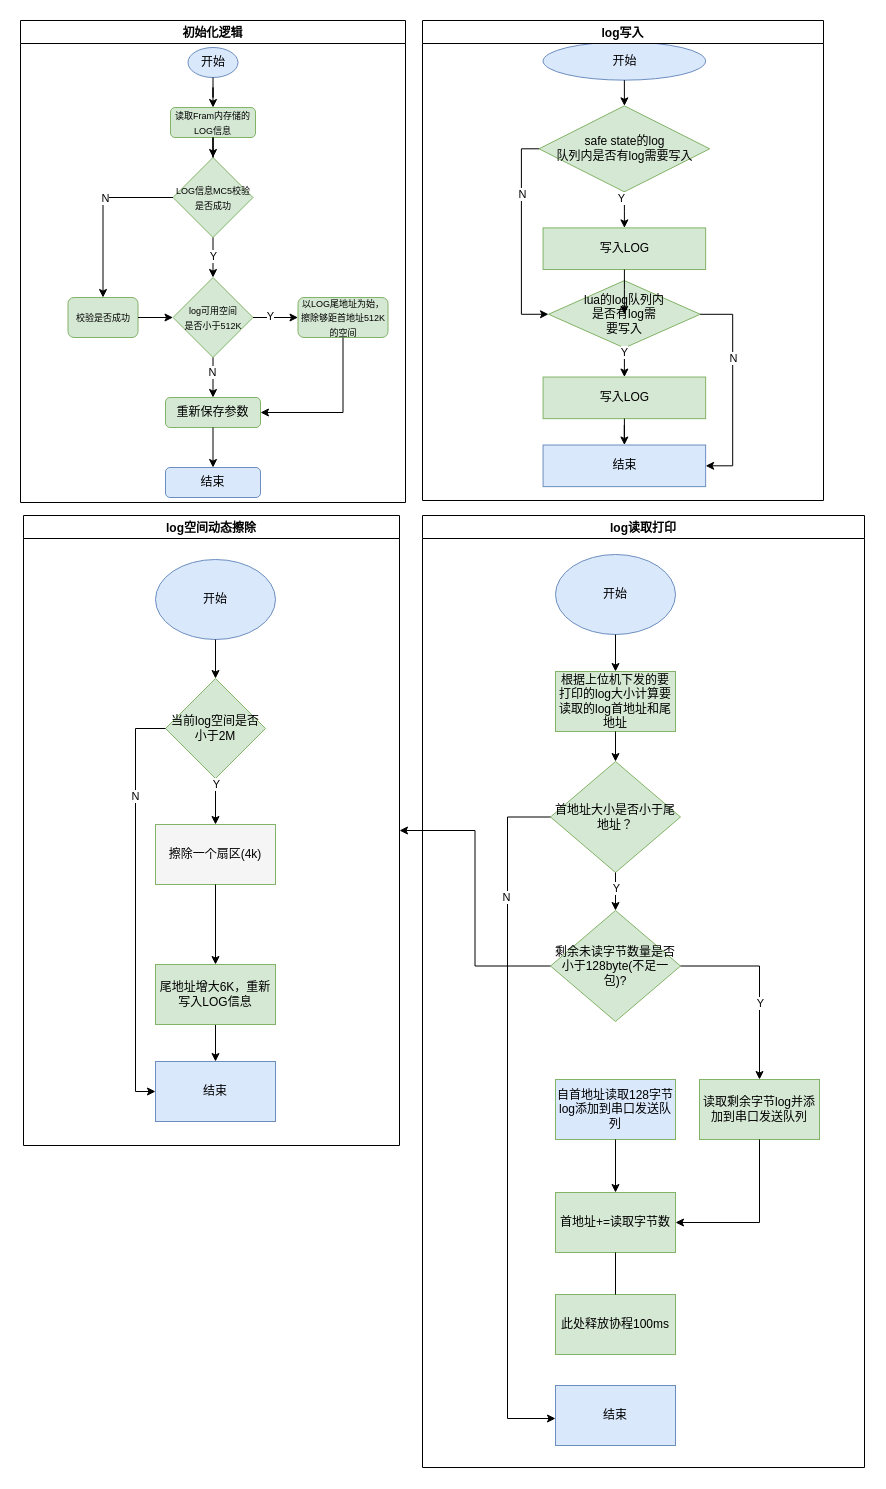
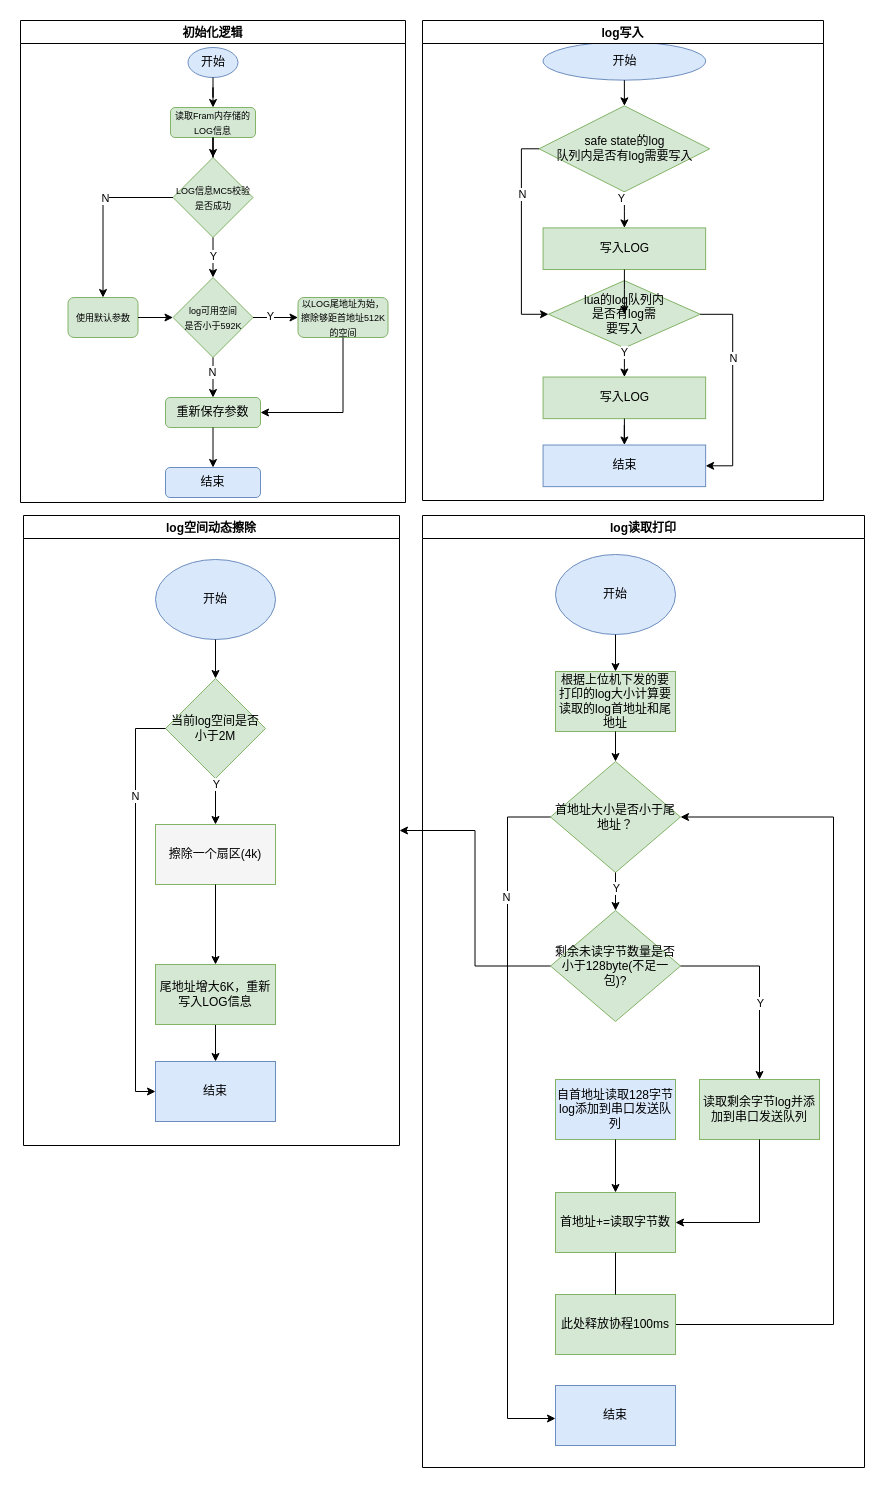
node "校验是否成功": label "校验是否成功" -> "使用默认参数"
node "log可用空间 是否小于512K": label "log可用空间 是否小于512K" -> "log可用空间 是否小于592K"
edge "此处释放协程100ms" -> "首地址大小是否小于尾地址？": added
